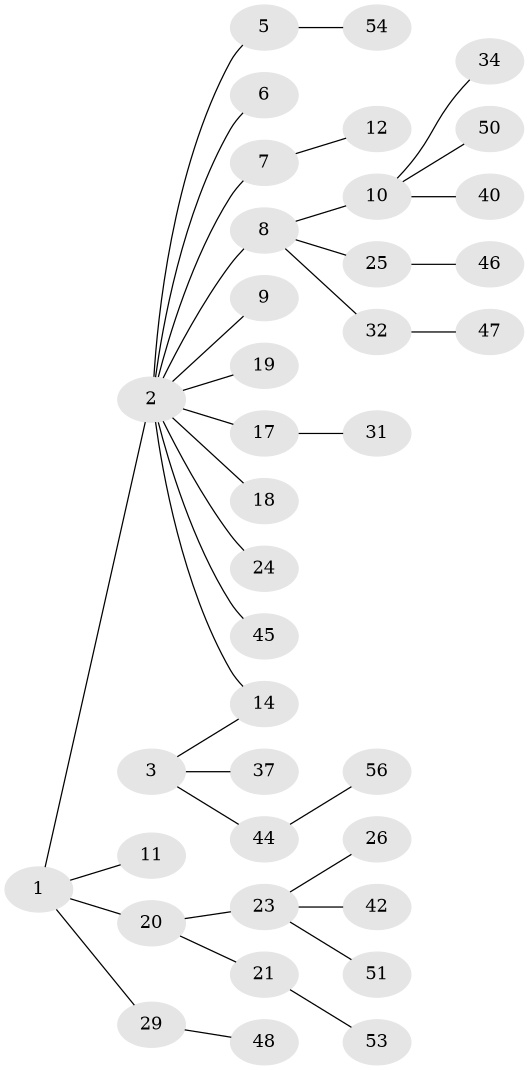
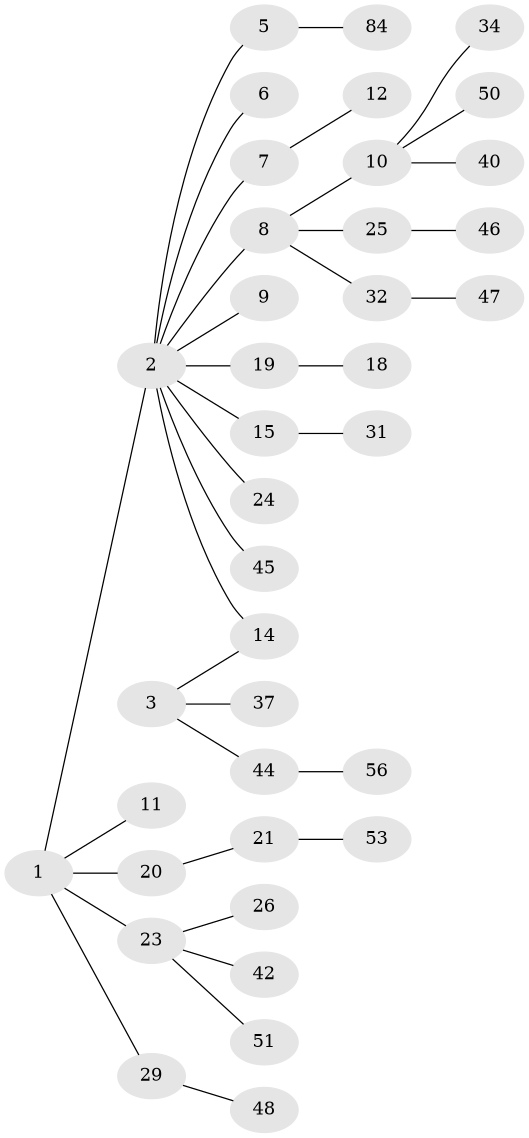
node "54": label "54" -> "84"
node "17": label "17" -> "15"
edge "2" -- "18": now "19" -- "18"
edge "23" -- "20": now "23" -- "1"
